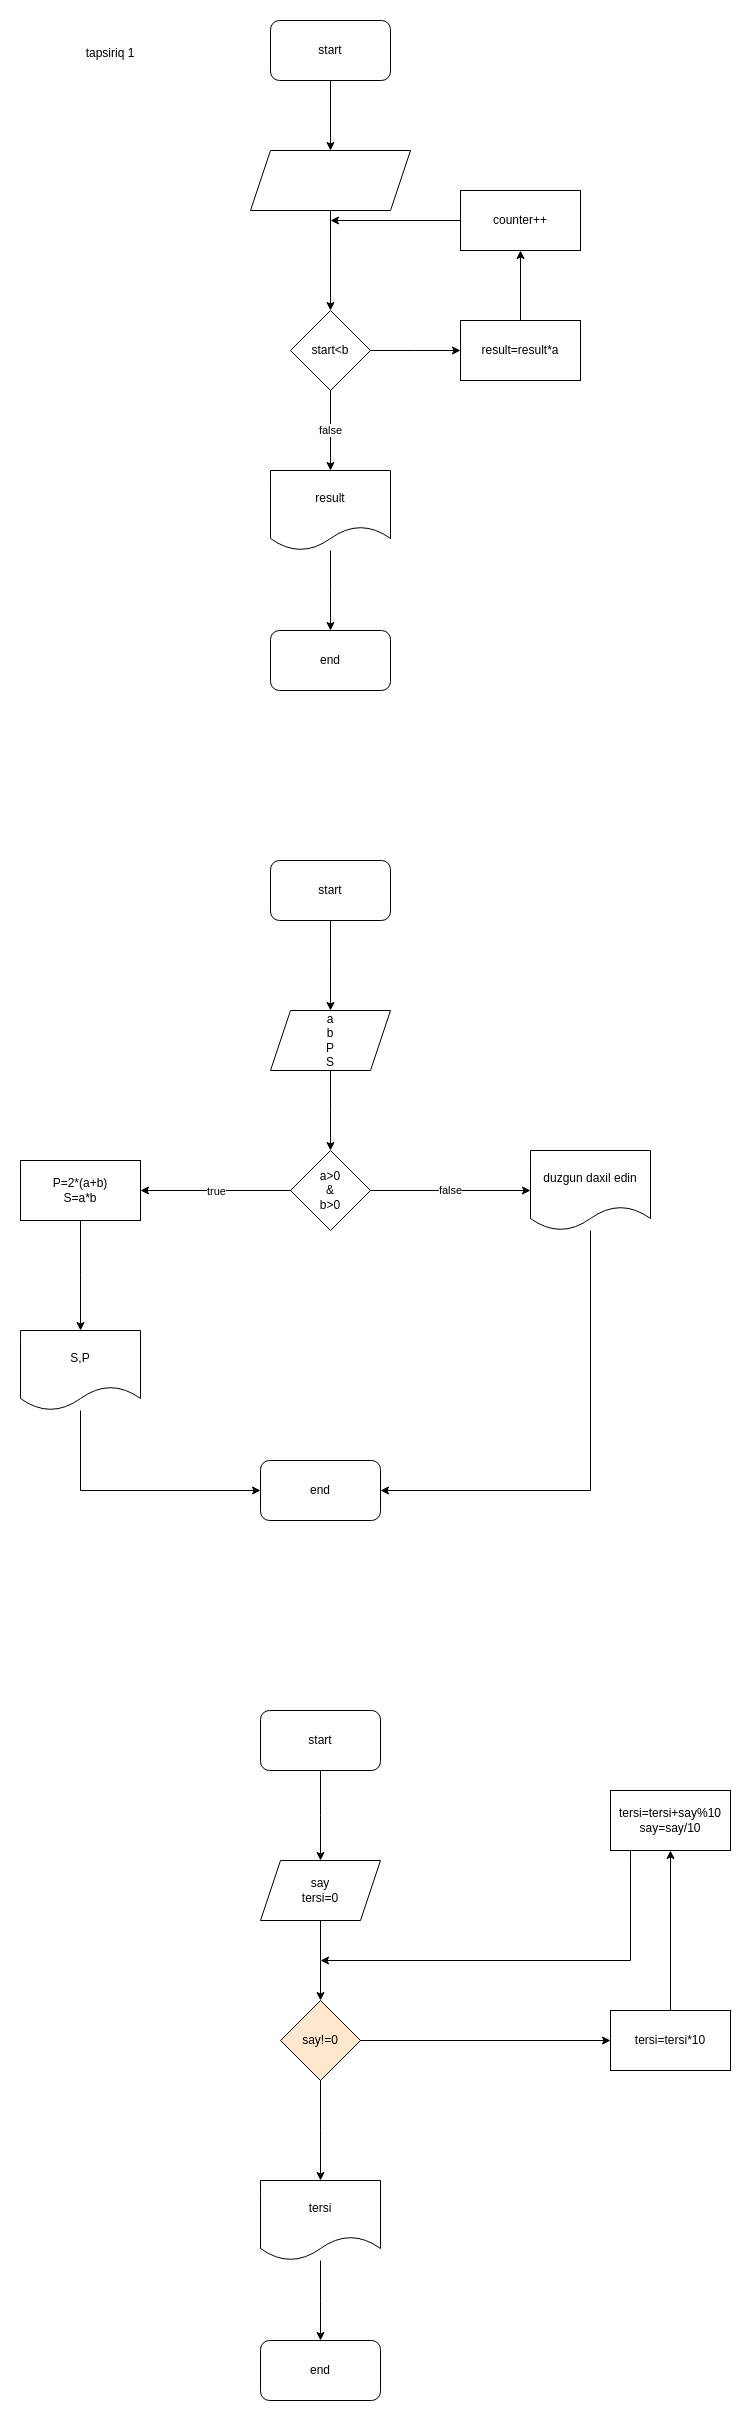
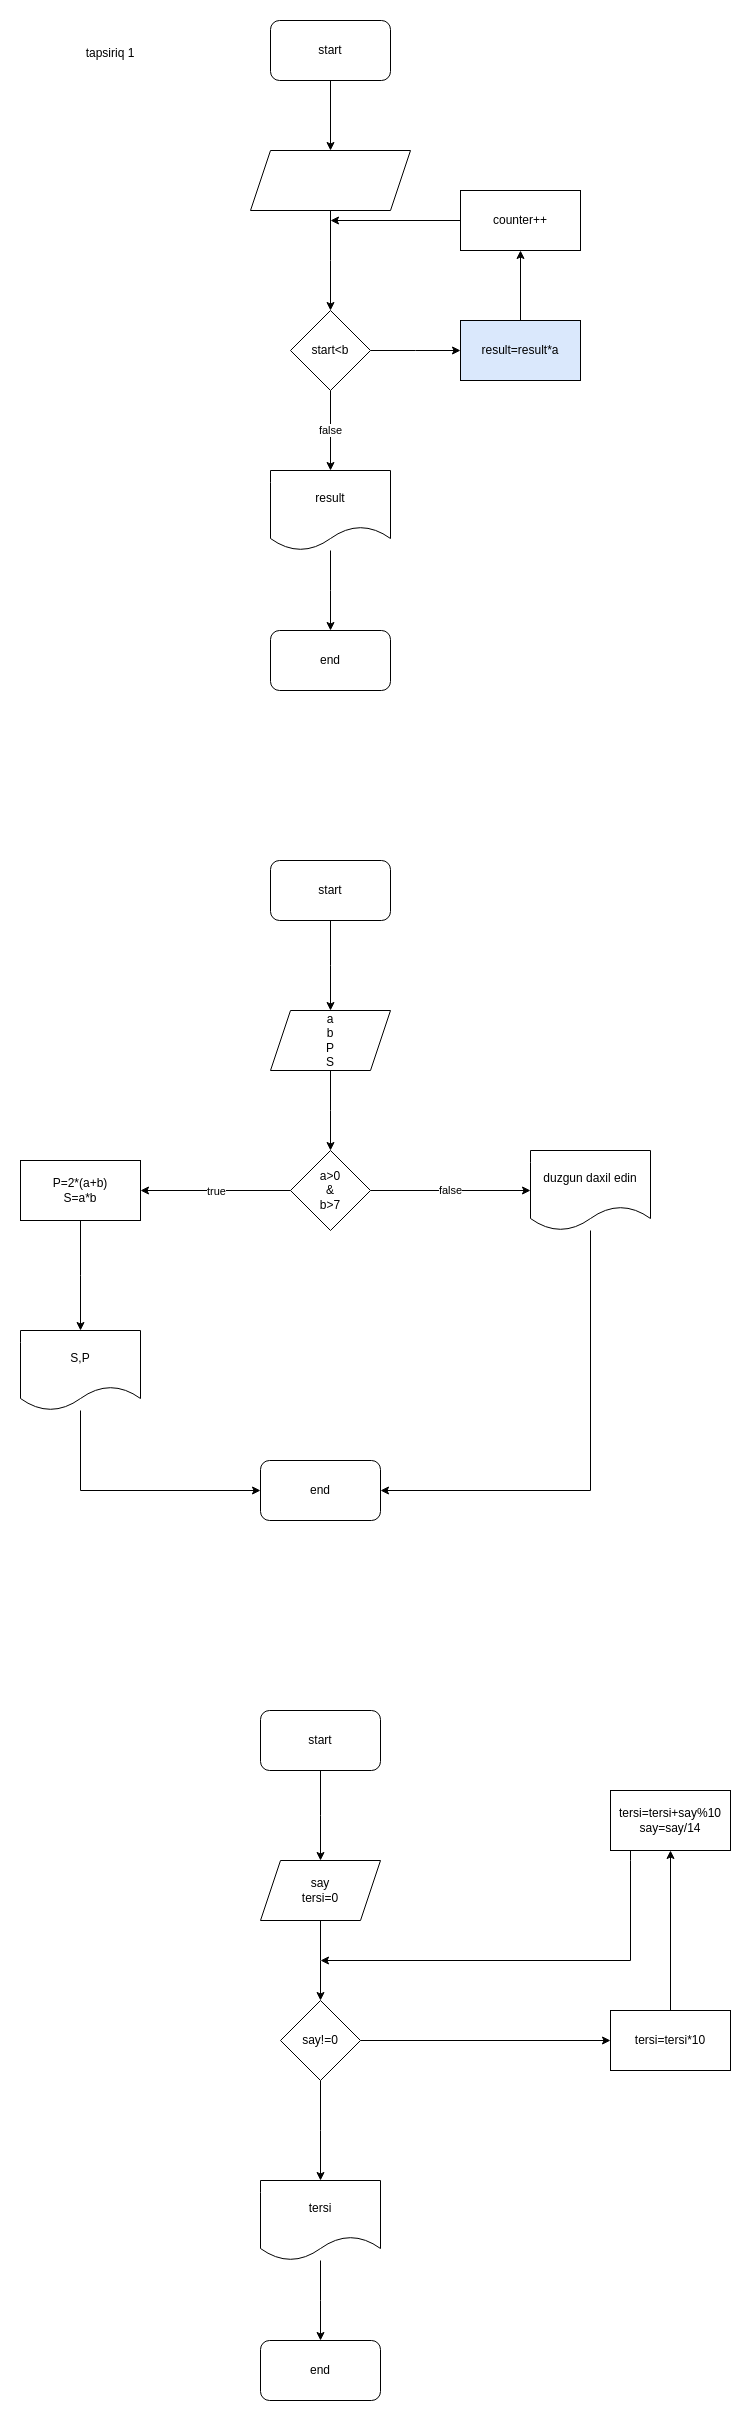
node "result=result*a": fillcolor #ffffff -> #dae8fc
node "a>0 & b>0": label "a>0 & b>0" -> "a>0 & b>7"
node "tersi=tersi+say%10 say=say/10": label "tersi=tersi+say%10 say=say/10" -> "tersi=tersi+say%10 say=say/14"
node "say!=0": fillcolor #ffe6cc -> #ffffff
